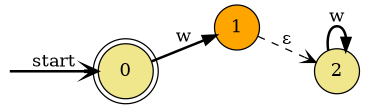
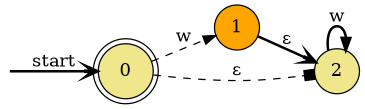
edge "1" -> "2": style dashed -> bold
edge "0" -> "1": style bold -> dashed
edge "0" -> "2": added, label "ε"
